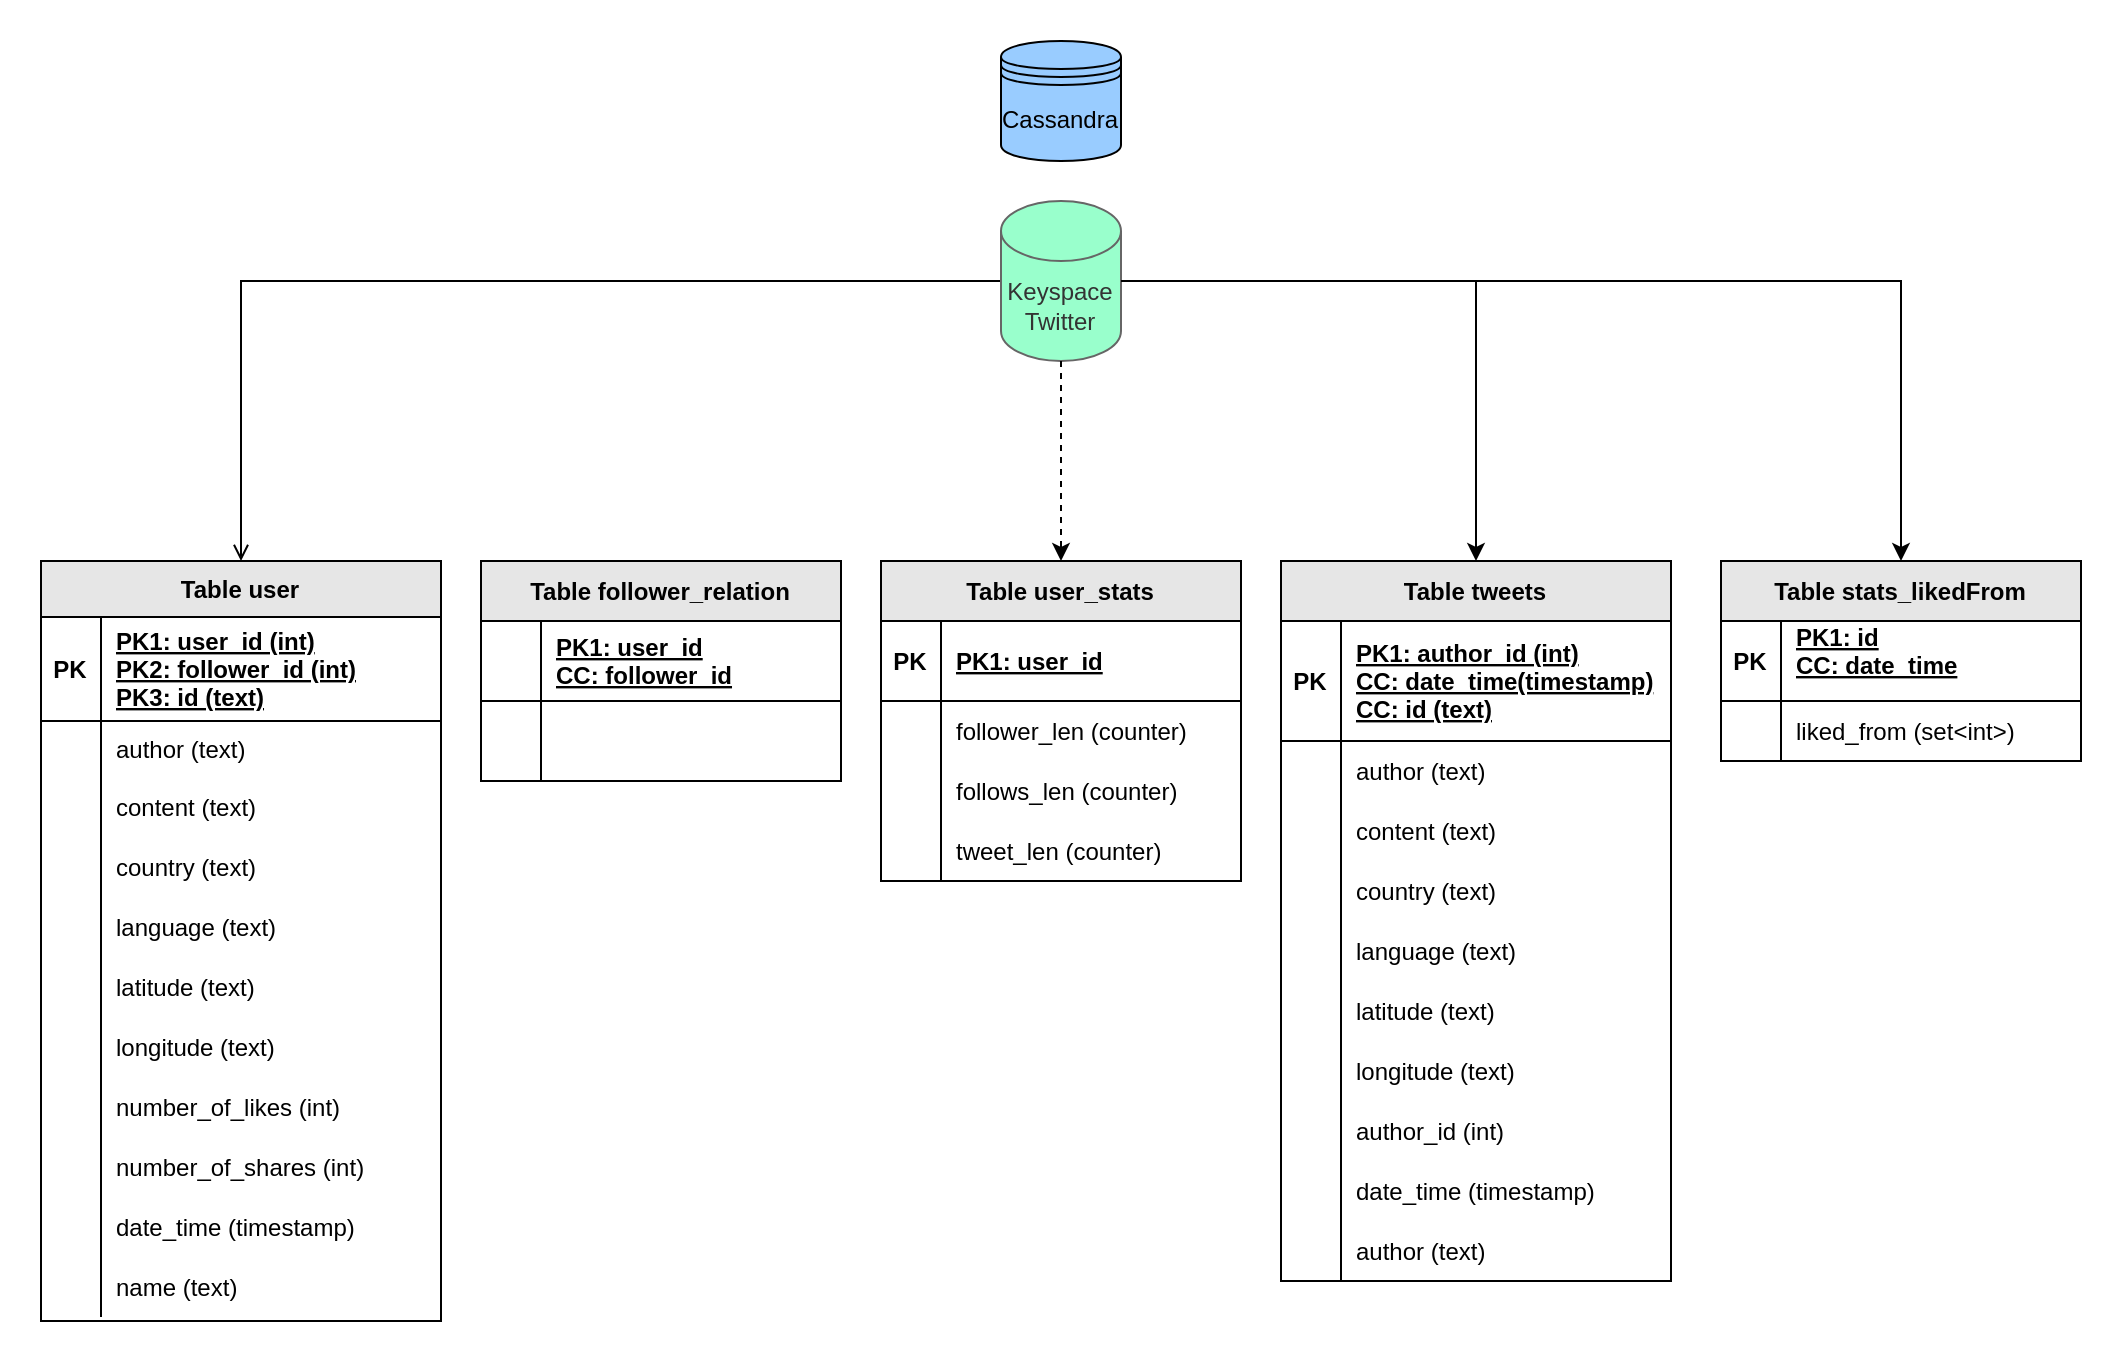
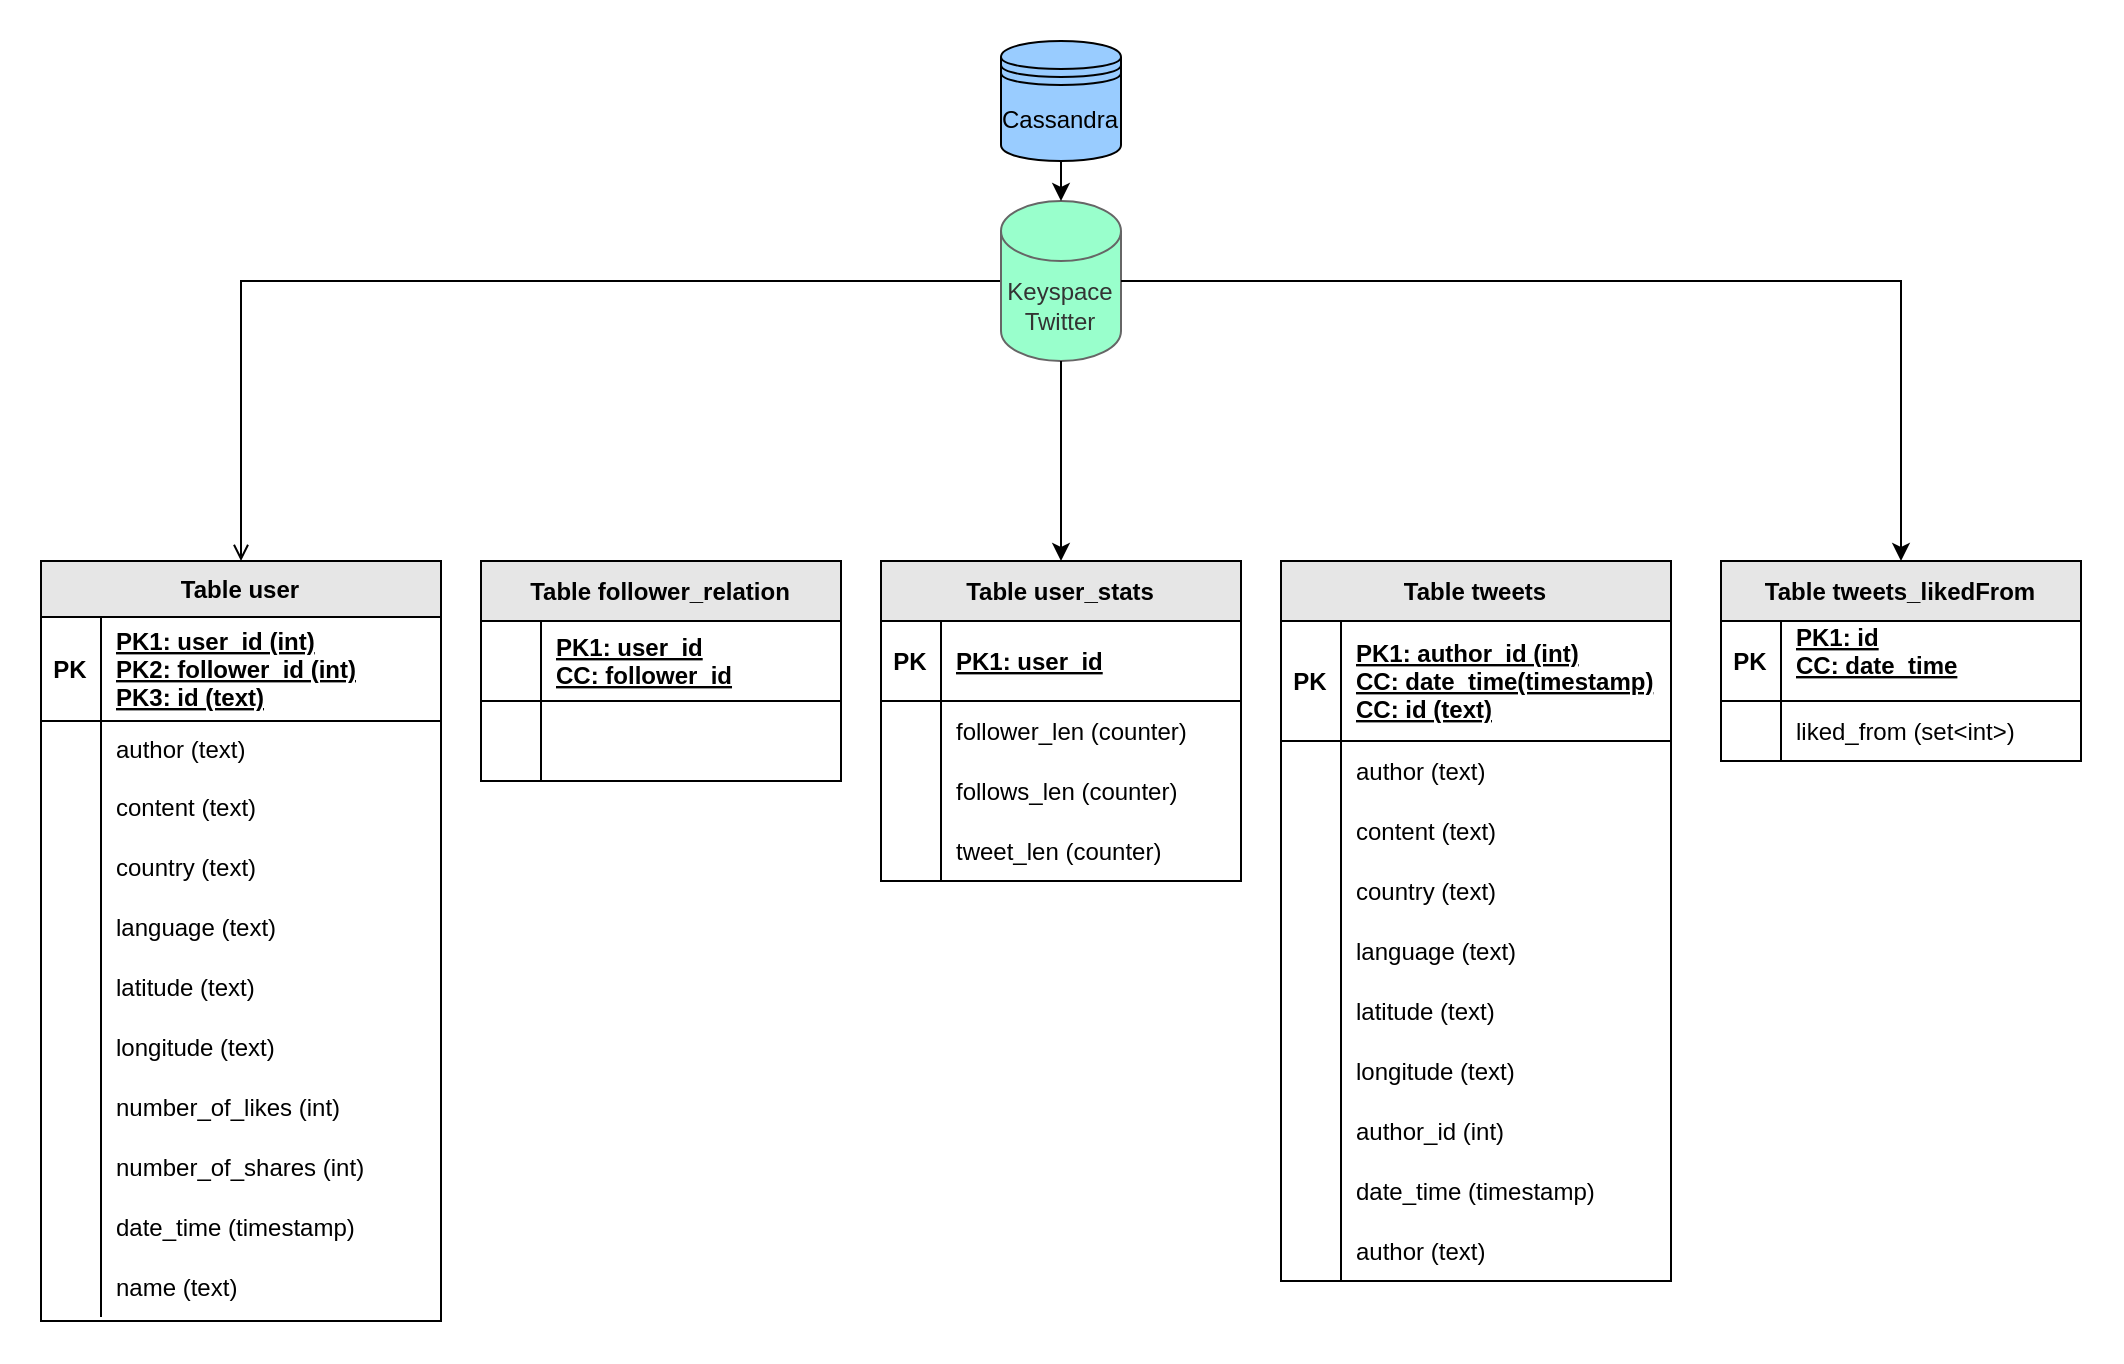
edge "Cassandra" -> "Keyspace Twitter": added
edge "Keyspace Twitter" -> "Table tweets": removed
edge "Keyspace Twitter" -> "Table user_stats": style dashed -> solid
node "Table stats_likedFrom": label "Table stats_likedFrom" -> "Table tweets_likedFrom"
